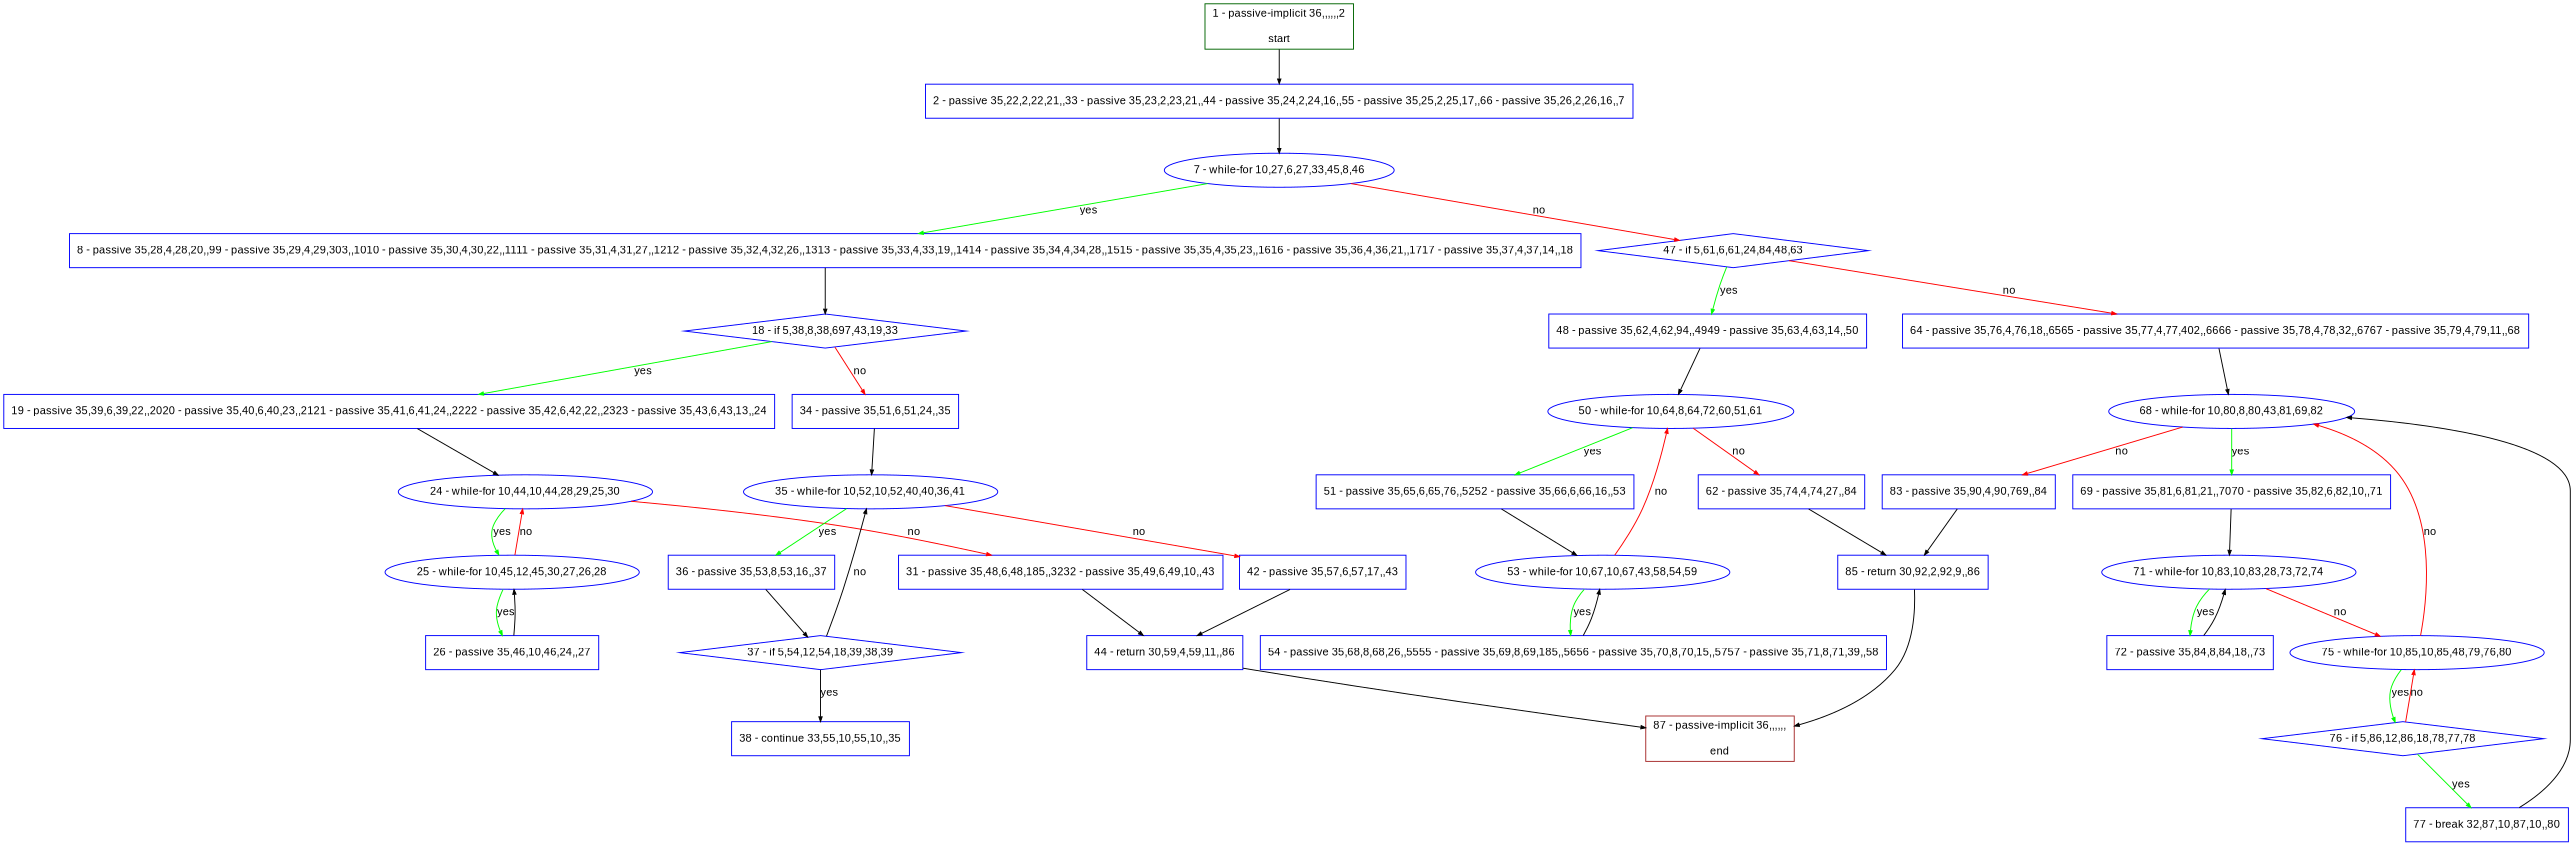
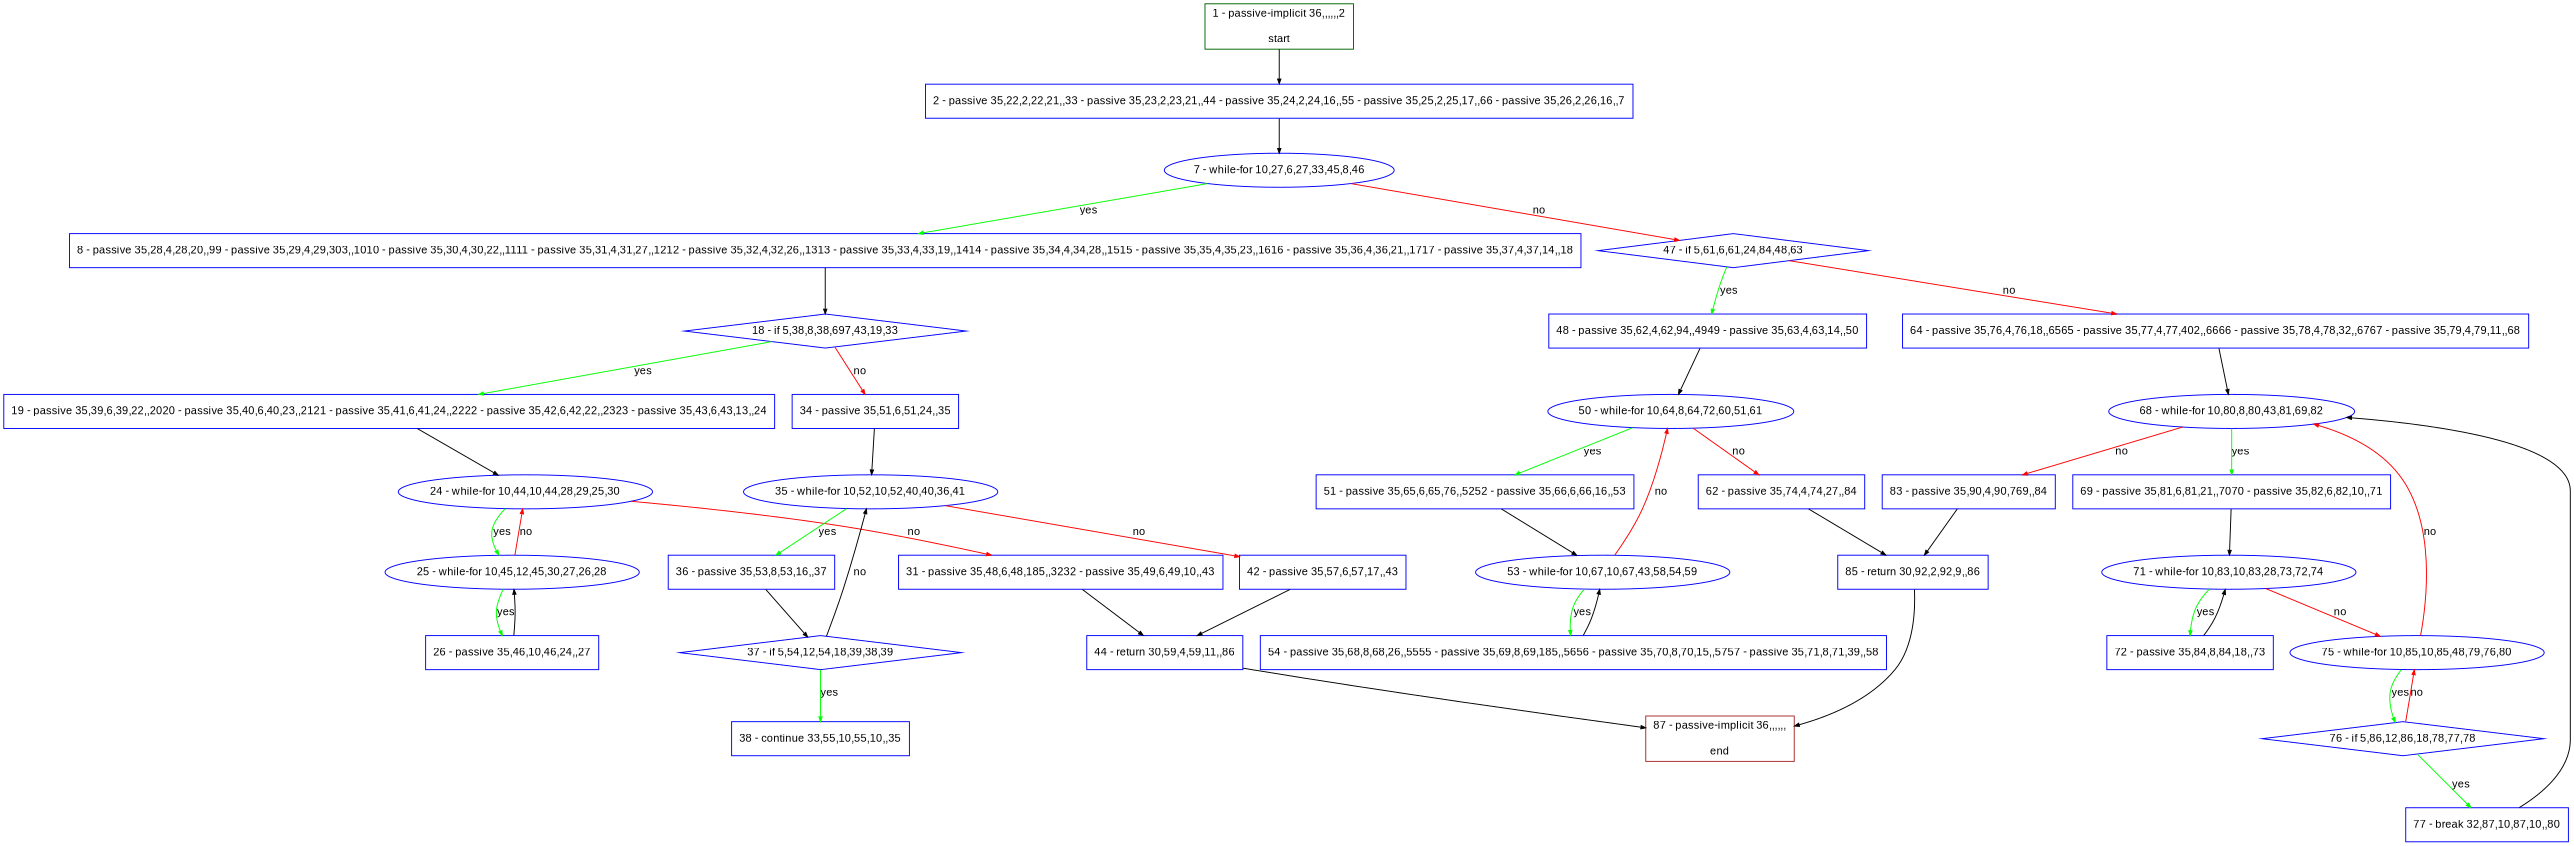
edge "37 - if 5,54,12,54,18,39,38,39" -> "38 - continue 33,55,10,55,10,,35": color #000000 -> #00ff00
